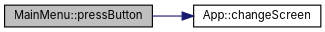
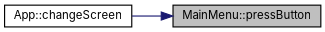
edge "MainMenu::pressButton" -> "App::changeScreen": reversed
